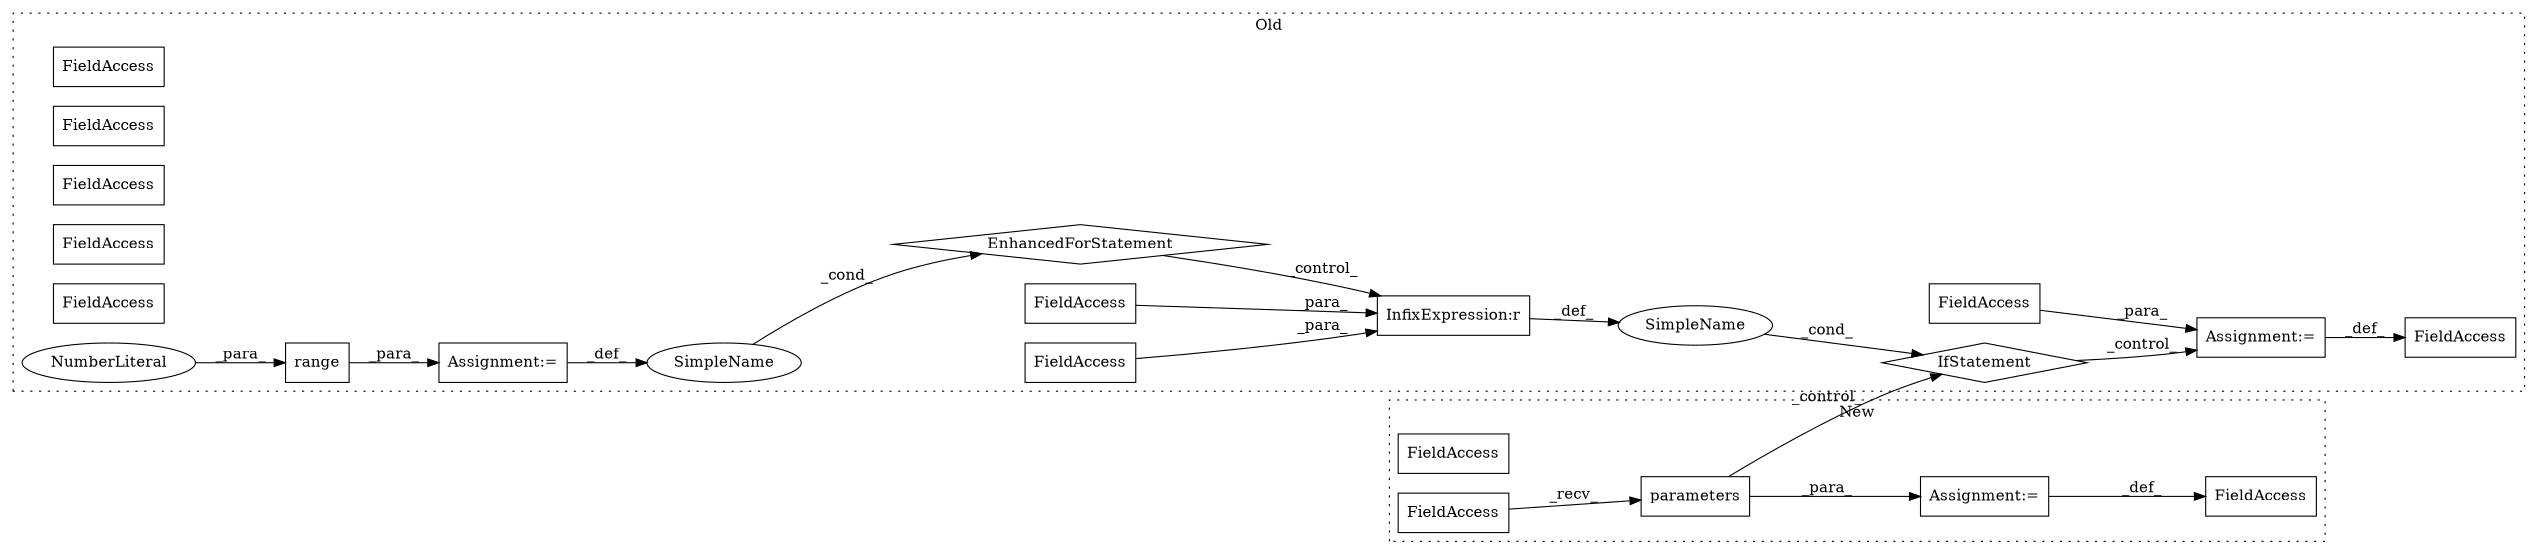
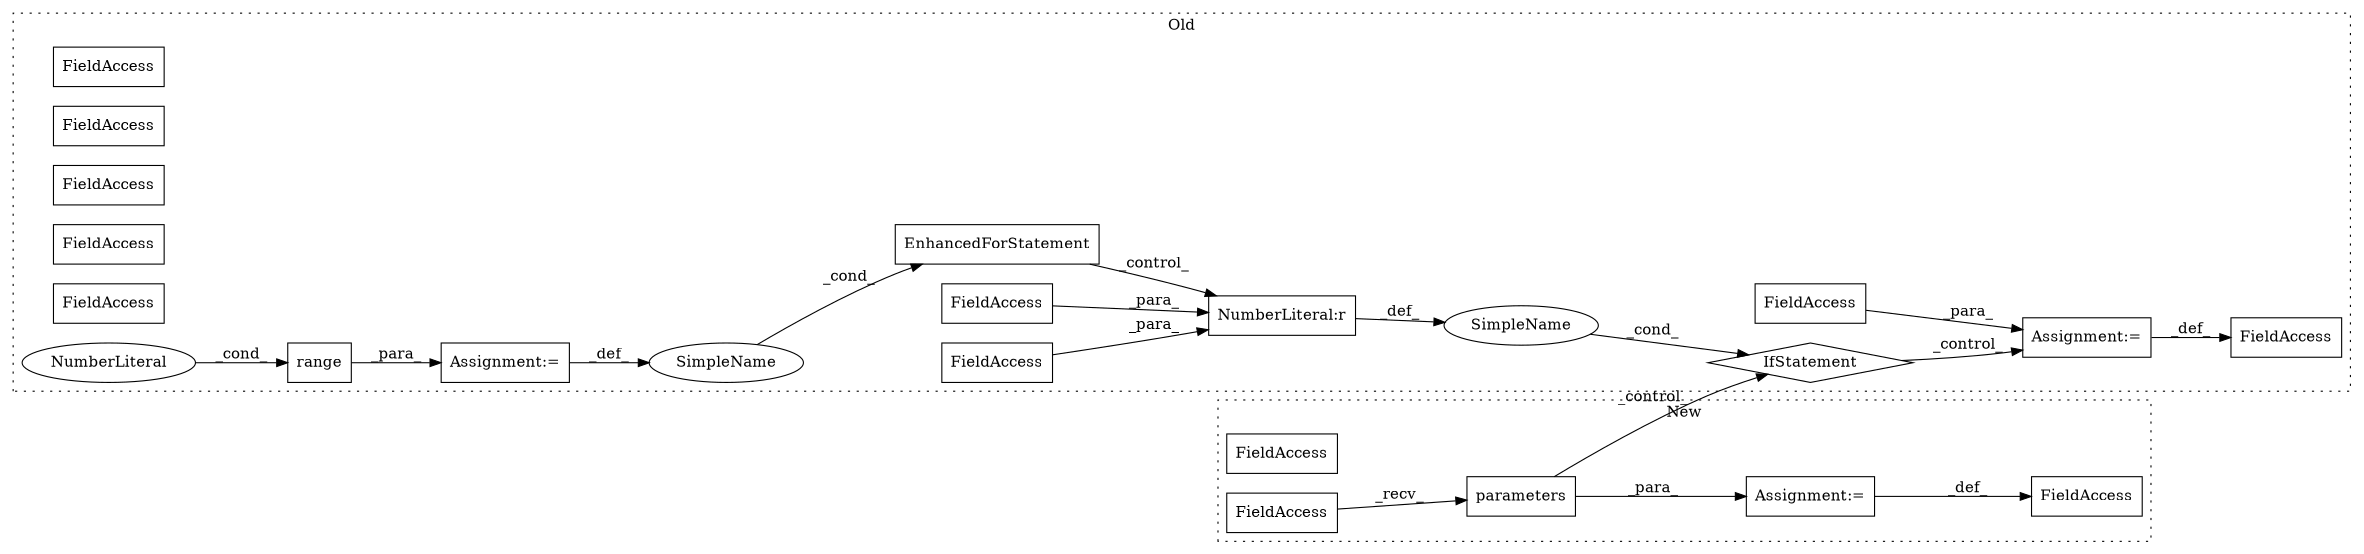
node "EnhancedForStatement": shape diamond -> box
node "InfixExpression:r": label "InfixExpression:r" -> "NumberLiteral:r"
edge "NumberLiteral" -> "range": label "_para_" -> "_cond_"
